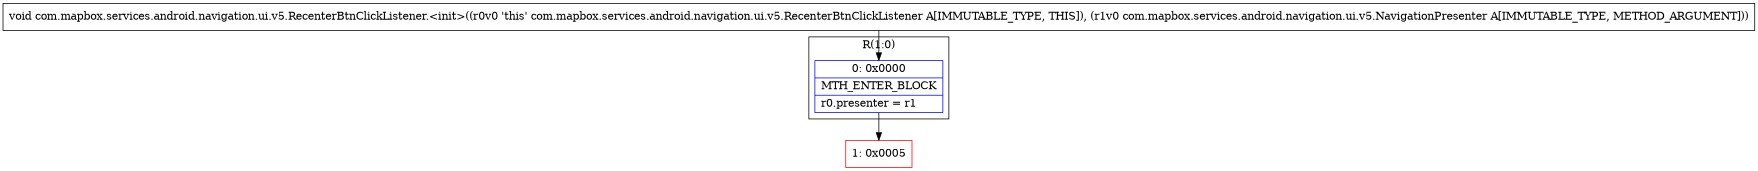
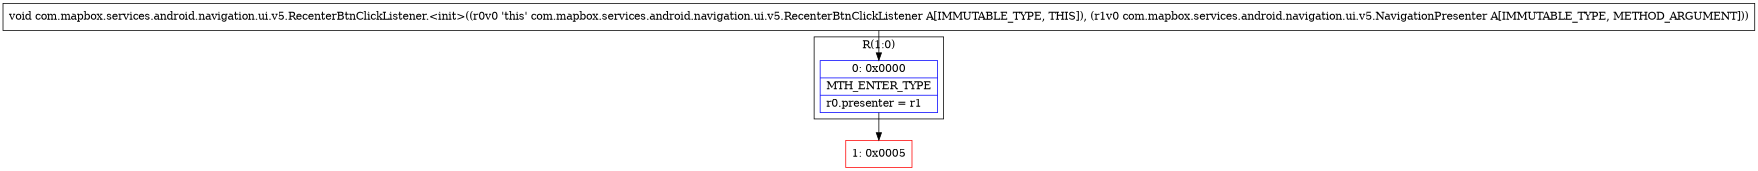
node "0: 0x0000": text "MTH_ENTER_BLOCK" -> "MTH_ENTER_TYPE"
